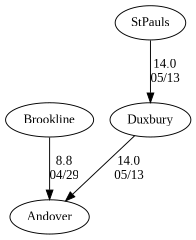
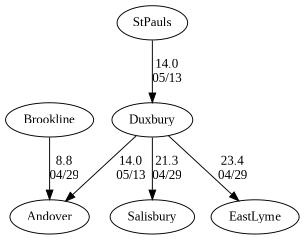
node "Salisbury": added
node "EastLyme": added
